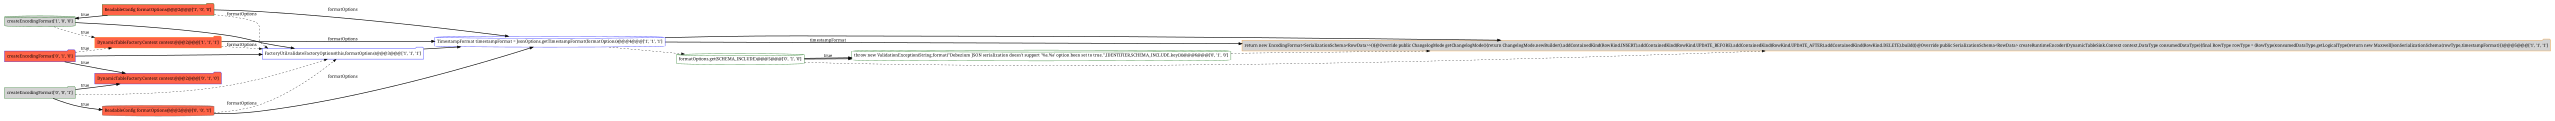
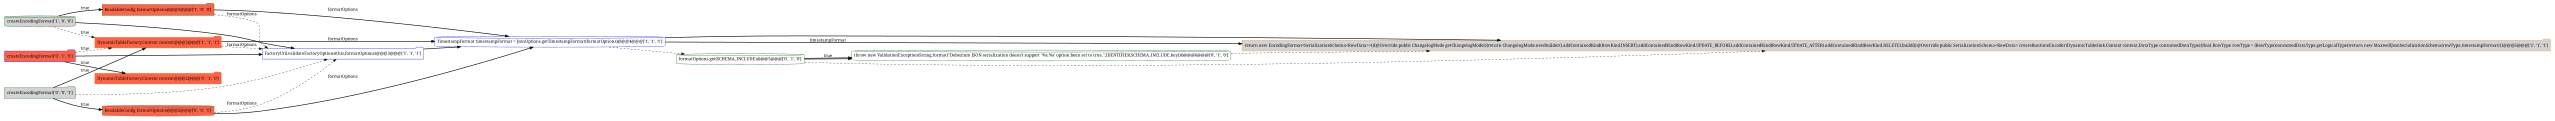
edge "ReadableConfig formatOptions@@@2@@@['1', '0', '0']" -> "createEncodingFormat['1', '0', '0']": reversed
node "DynamicTableFactory.Context context@@@2@@@['0', '1', '0']": color blue -> darkorange
edge "createEncodingFormat['0', '0', '1']" -> "DynamicTableFactory.Context context@@@2@@@['0', '1', '0']": now "createEncodingFormat['0', '0', '1']" -> "DynamicTableFactory.Context context@@@2@@@['1', '1', '1']"
